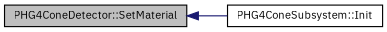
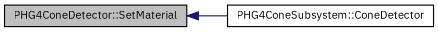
node "PHG4ConeSubsystem::Init": label "PHG4ConeSubsystem::Init" -> "PHG4ConeSubsystem::ConeDetector"
